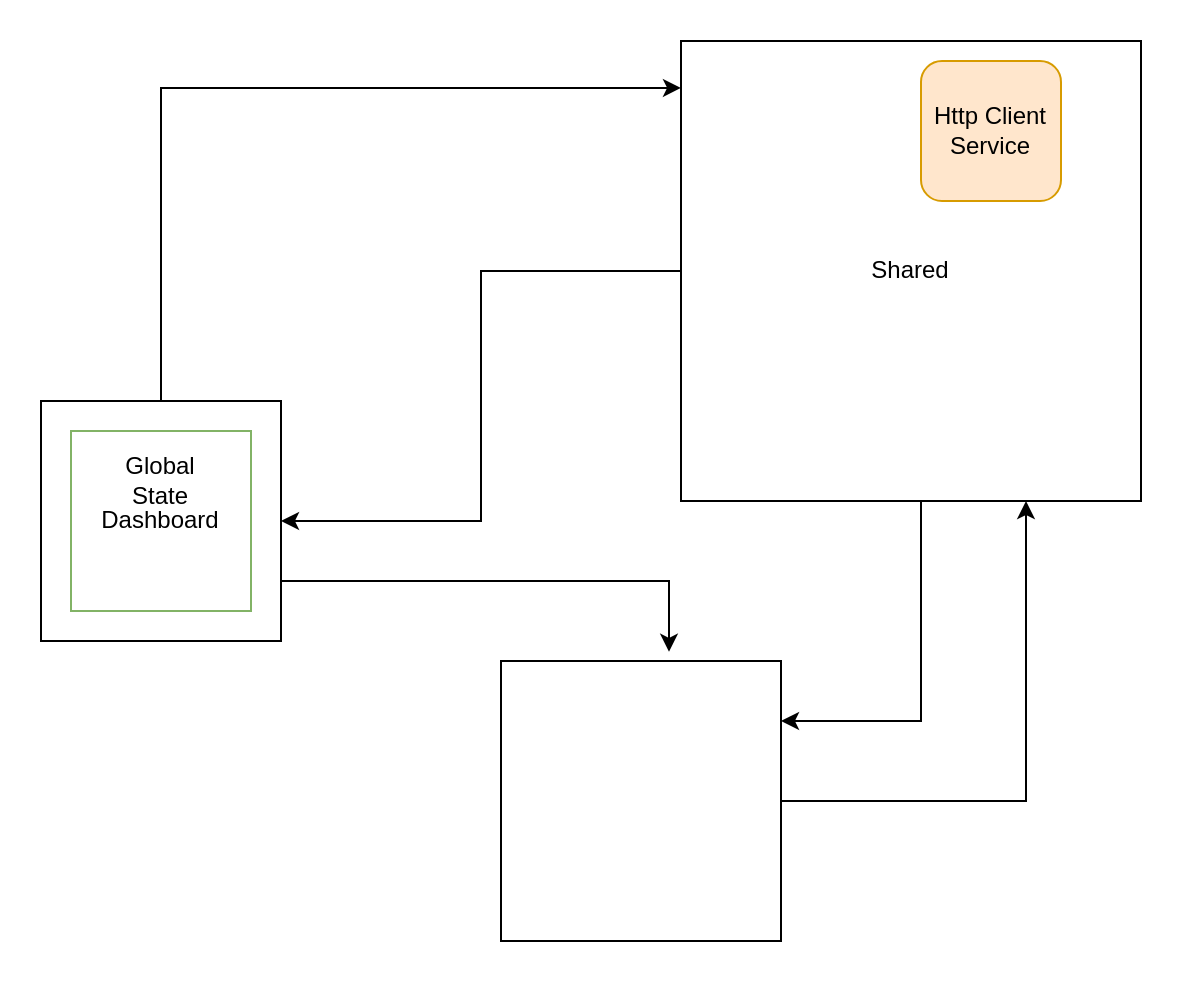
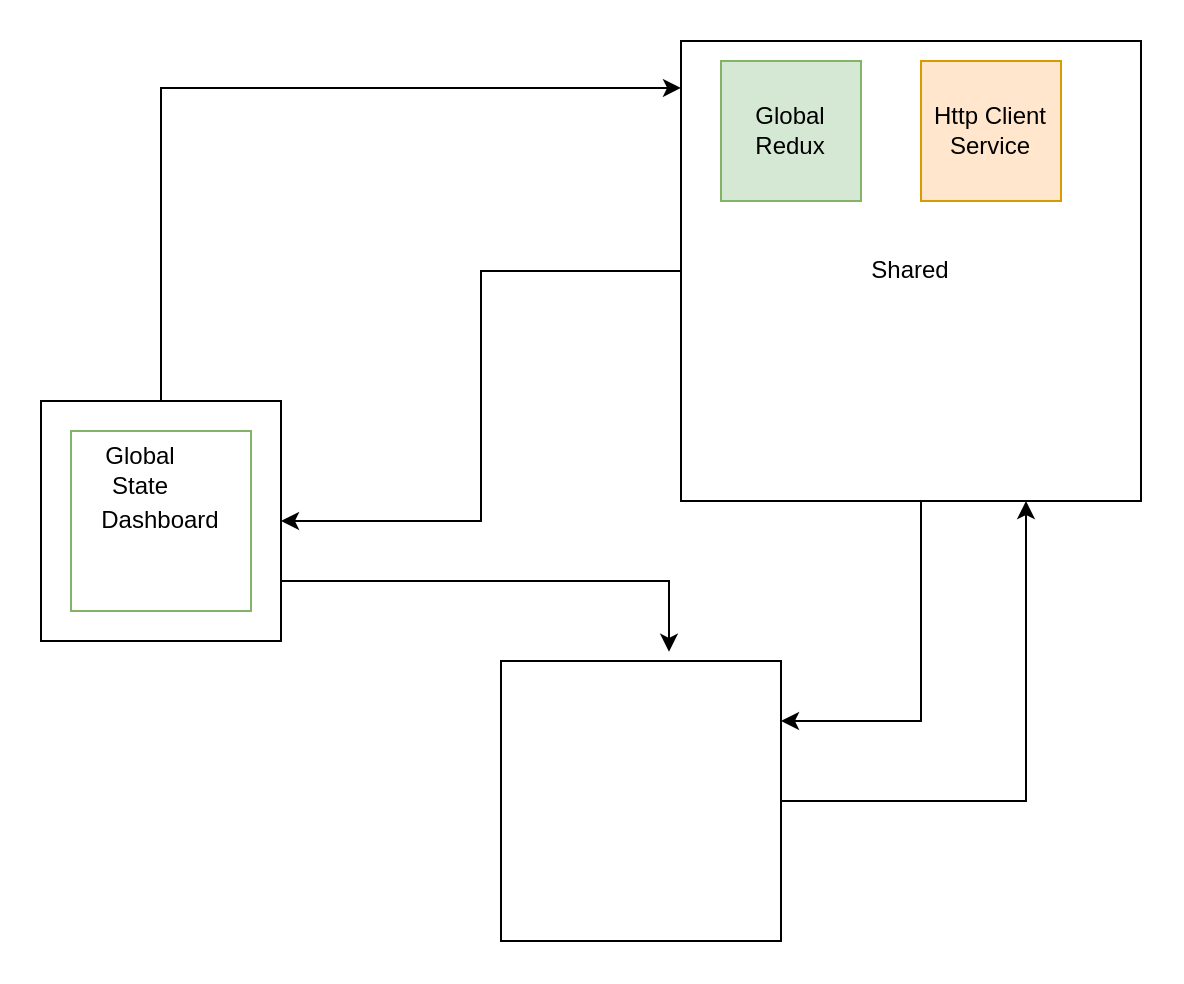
node "Global Redux": added
node "Http Client Service": shape rounded rectangle -> rectangle
node "Global State": moved (161, 481) -> (141, 471)
